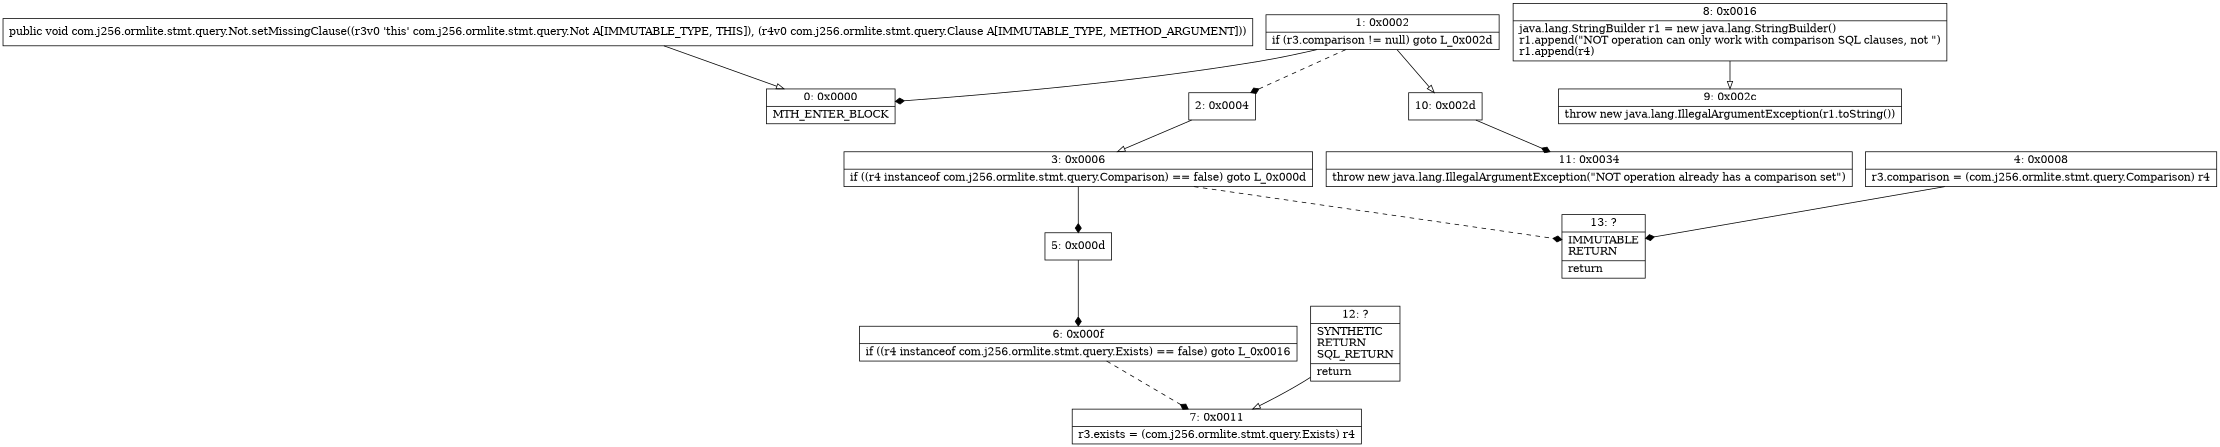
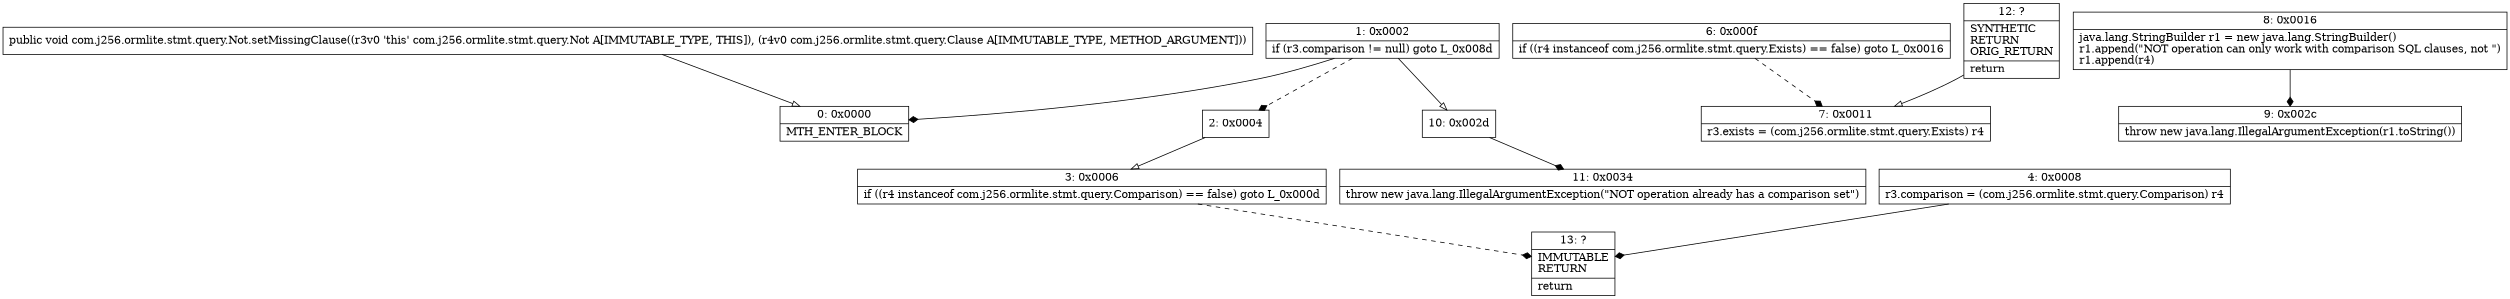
node "1: 0x0002": text "if (r3.comparison != null) goto L_0x002d" -> "if (r3.comparison != null) goto L_0x008d"
edge "8: 0x0016" -> "9: 0x002c": arrowhead onormal -> diamond
node "5: 0x000d": removed
node "12: ?": text "SQL_RETURN" -> "ORIG_RETURN"
